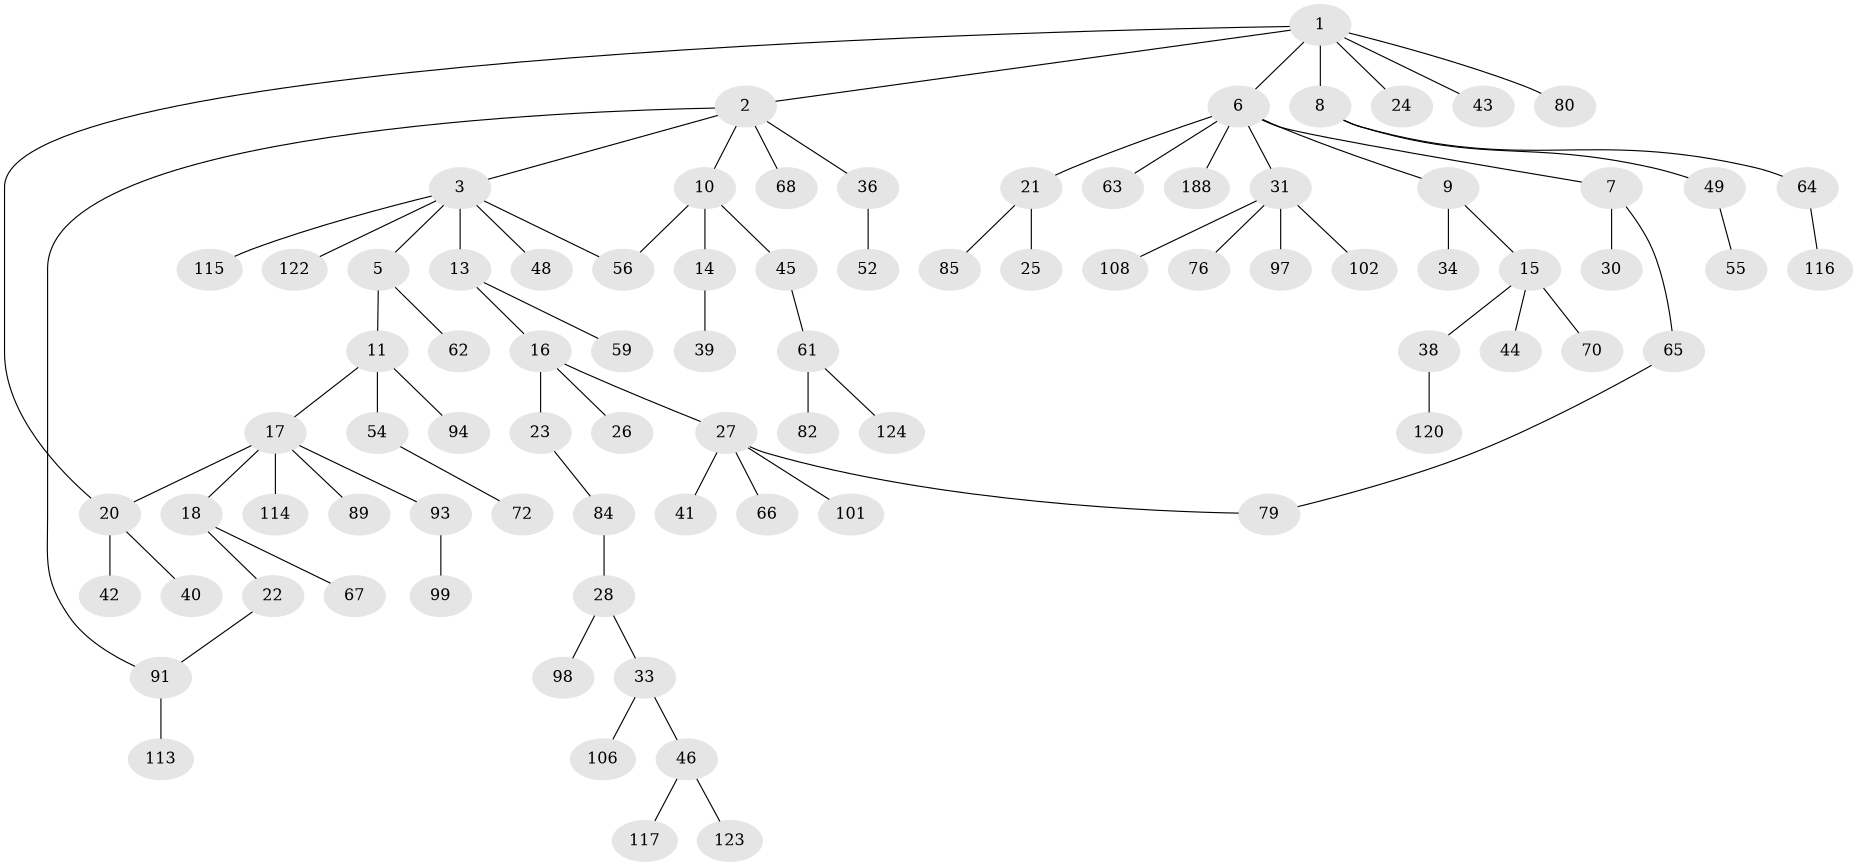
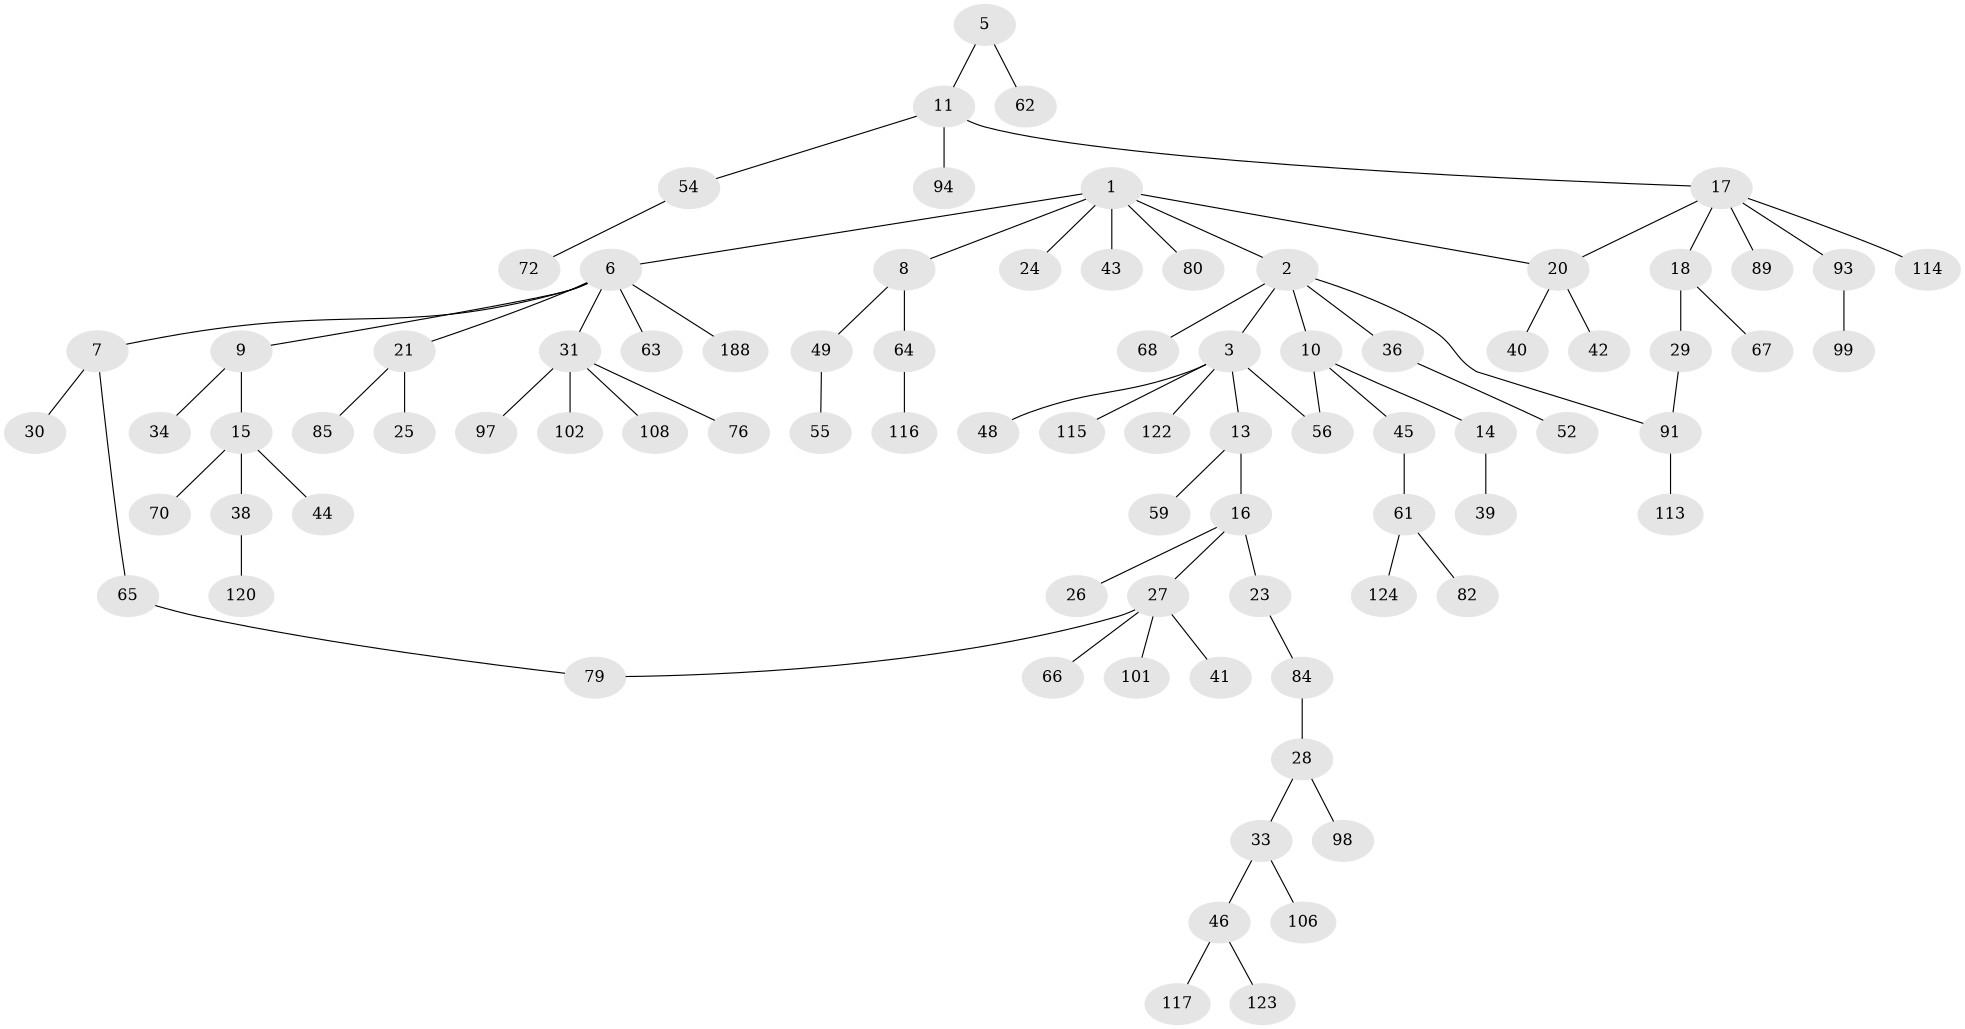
edge "3" -- "5": removed
node "22": label "22" -> "29"
